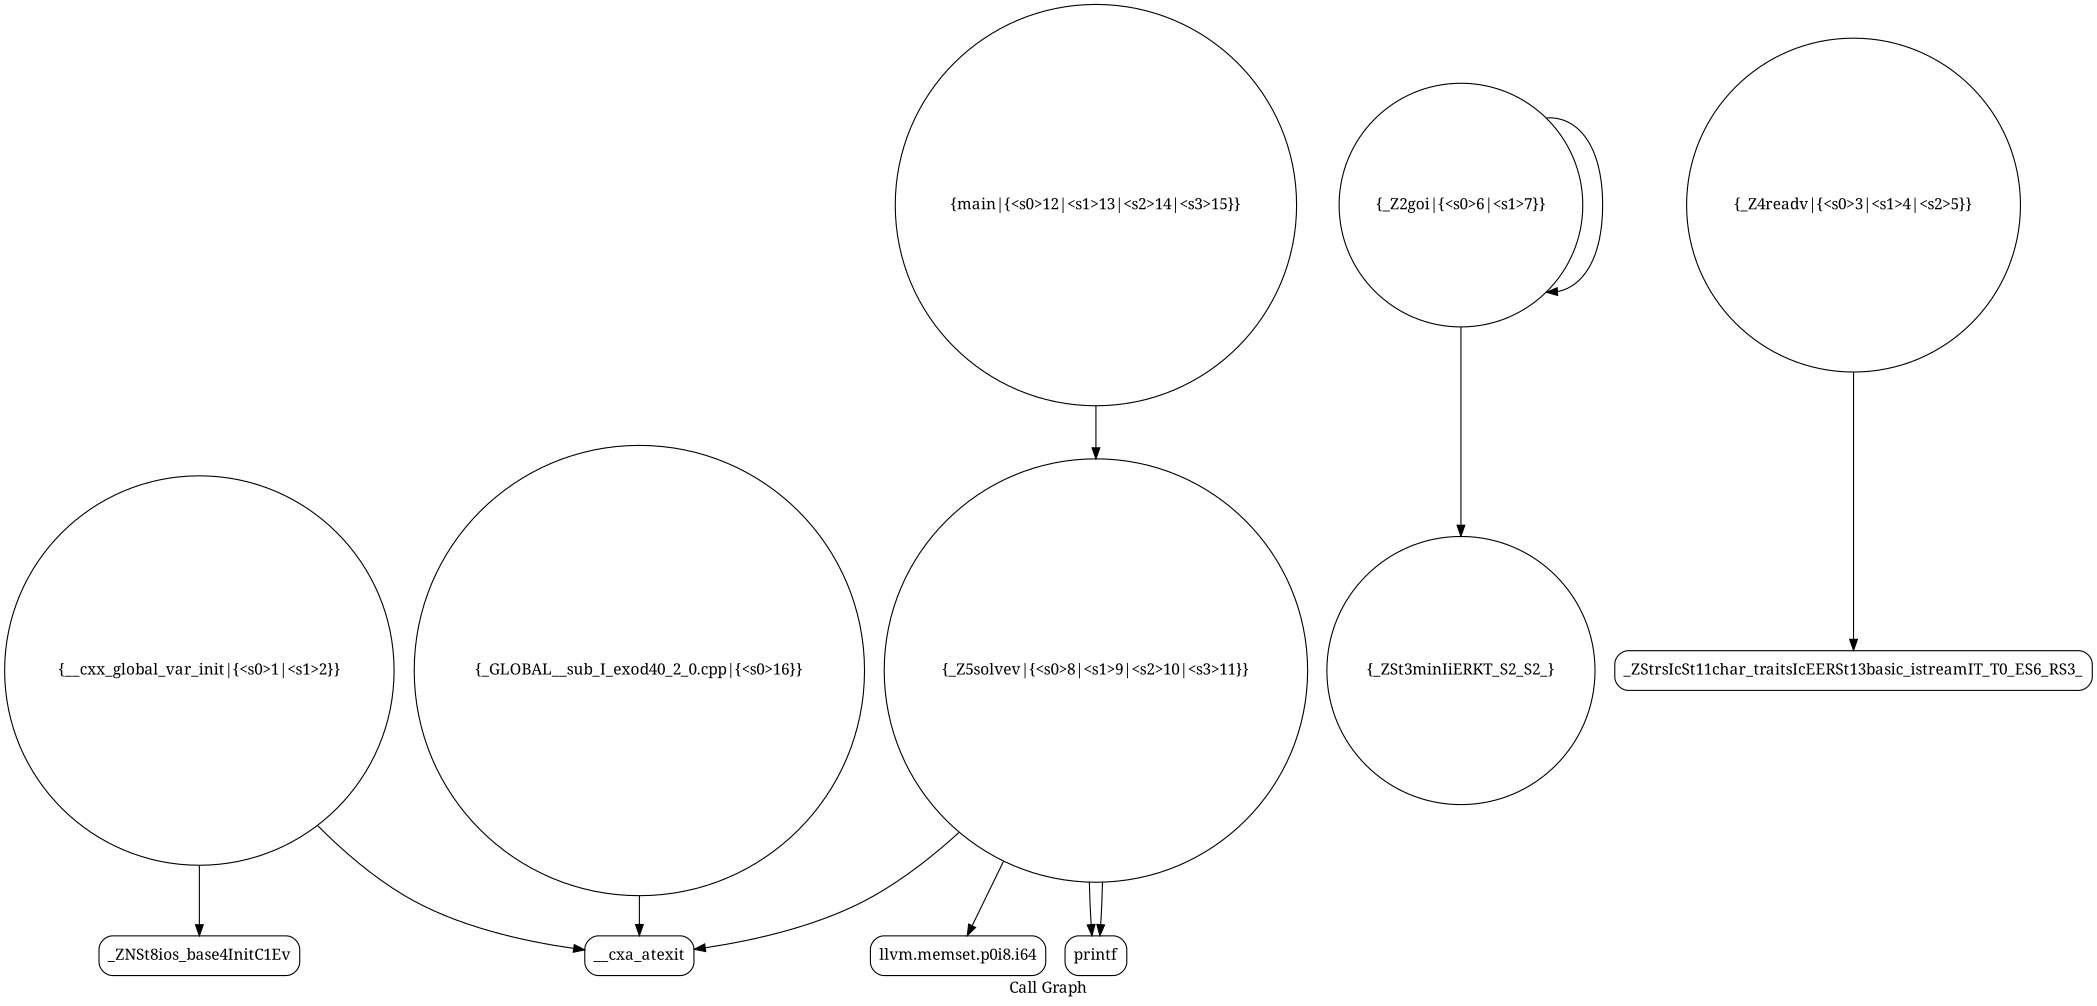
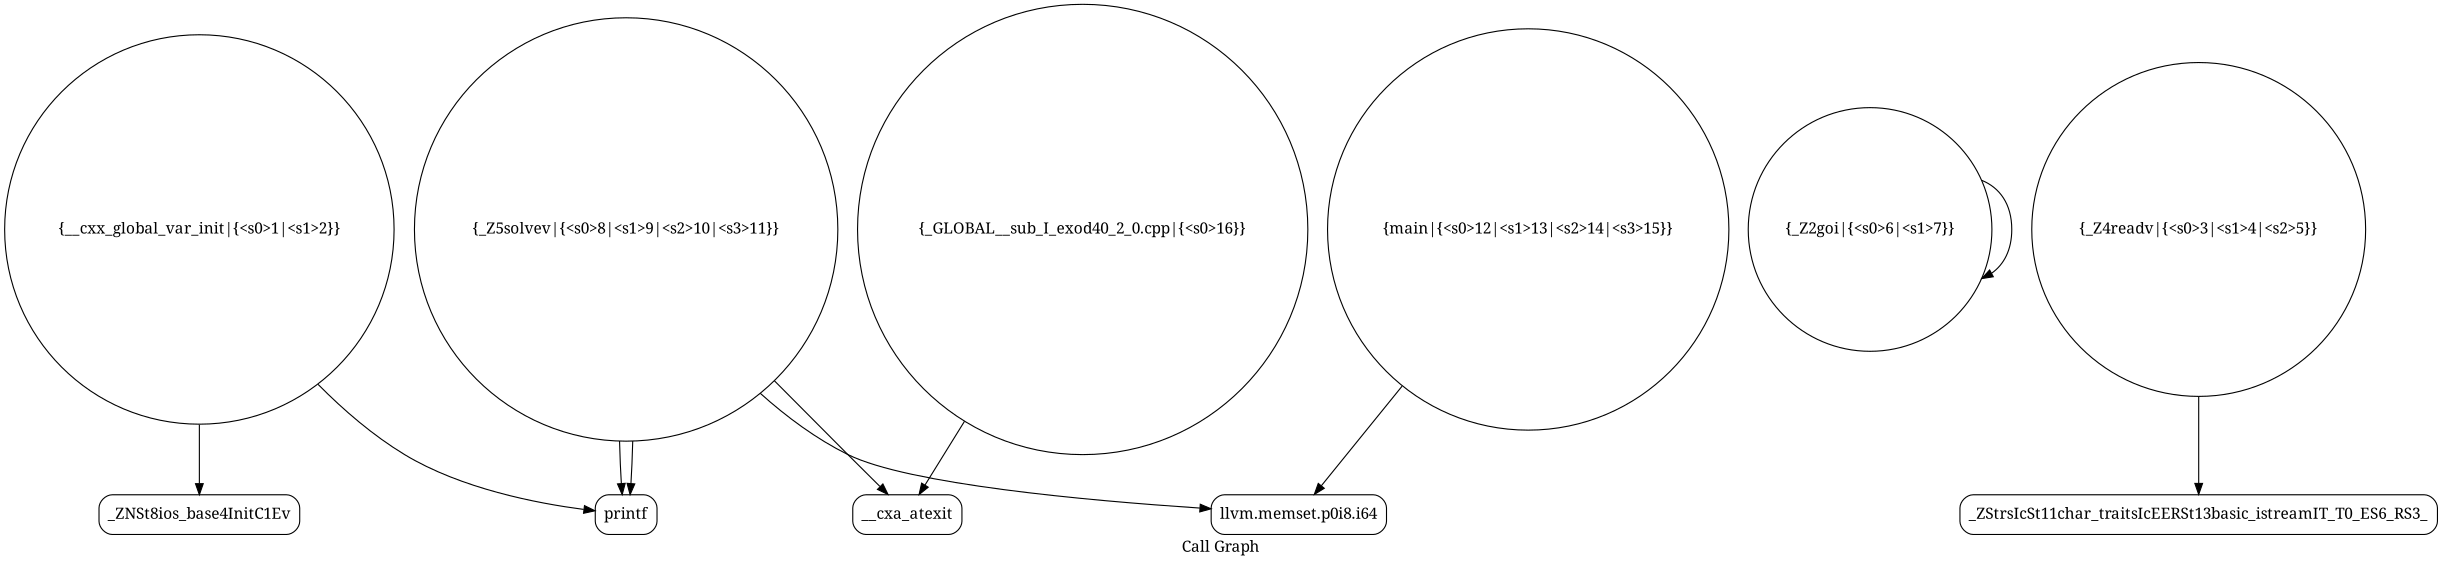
edge "{main|{<s0>12|<s1>13|<s2>14|<s3>15}}" -> "{_Z5solvev|{<s0>8|<s1>9|<s2>10|<s3>11}}": now "{main|{<s0>12|<s1>13|<s2>14|<s3>15}}" -> "llvm.memset.p0i8.i64"
node "{_ZSt3minIiERKT_S2_S2_}": removed
edge "{__cxx_global_var_init|{<s0>1|<s1>2}}" -> "__cxa_atexit": now "{__cxx_global_var_init|{<s0>1|<s1>2}}" -> "printf"
